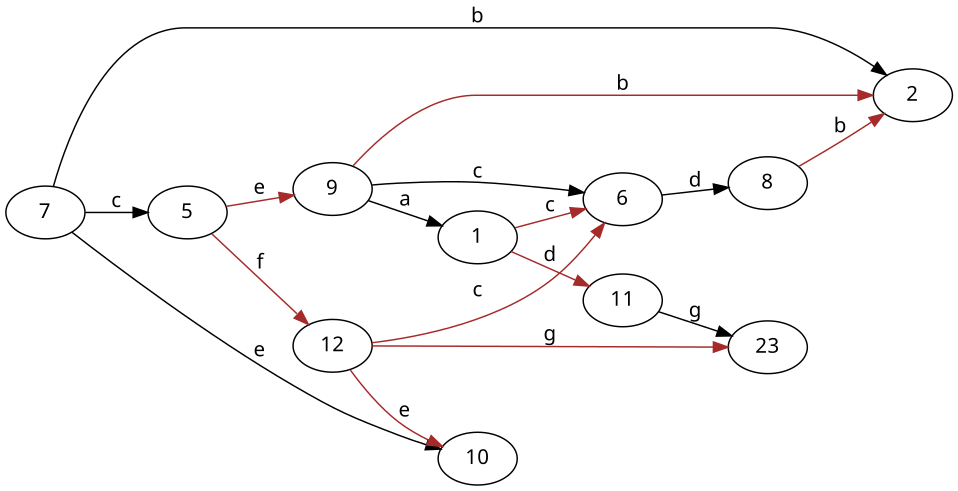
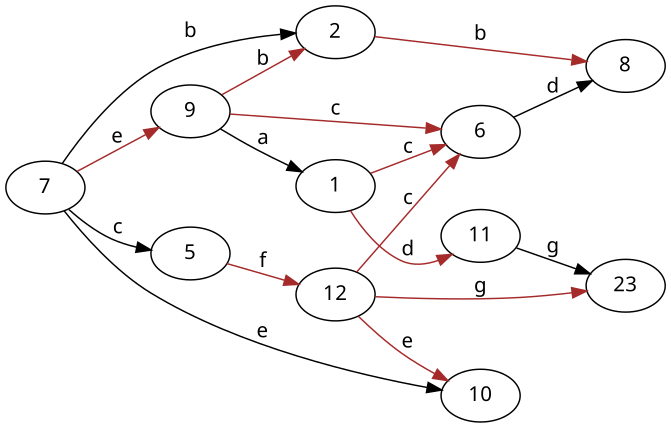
edge "8" -> "2": reversed
edge "9" -> "6": color black -> brown
edge "5" -> "9": now "7" -> "9"
